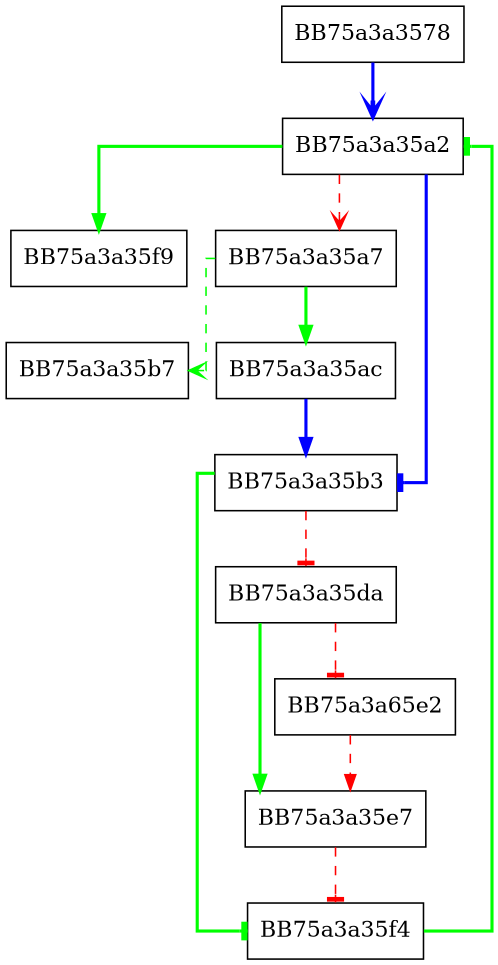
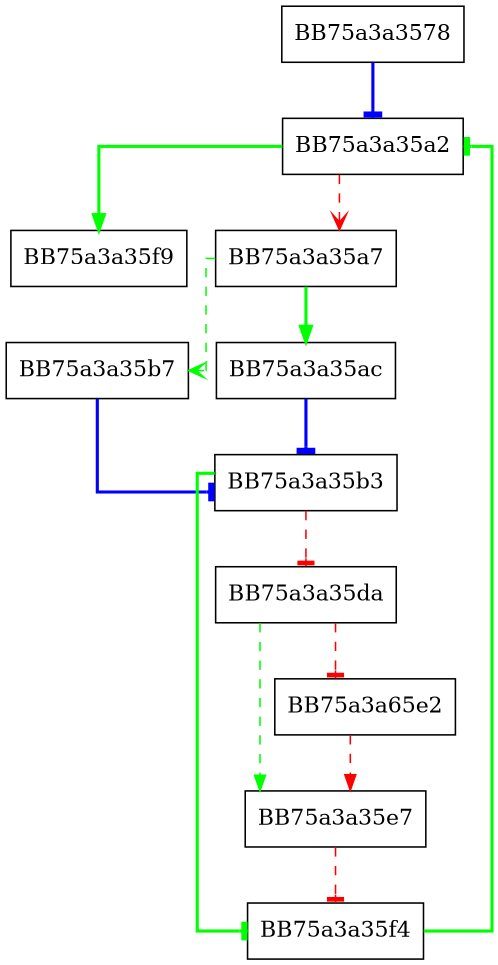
edge "BB75a3a3578" -> "BB75a3a35a2": arrowhead vee -> tee
edge "BB75a3a35a2" -> "BB75a3a35b3": now "BB75a3a35b7" -> "BB75a3a35b3"
edge "BB75a3a35ac" -> "BB75a3a35b3": arrowhead normal -> tee
edge "BB75a3a35da" -> "BB75a3a35e7": style bold -> dashed
